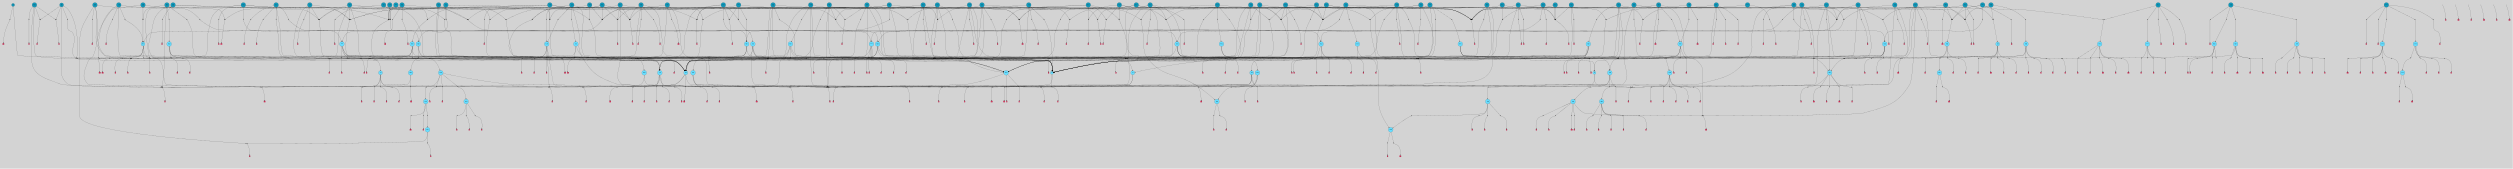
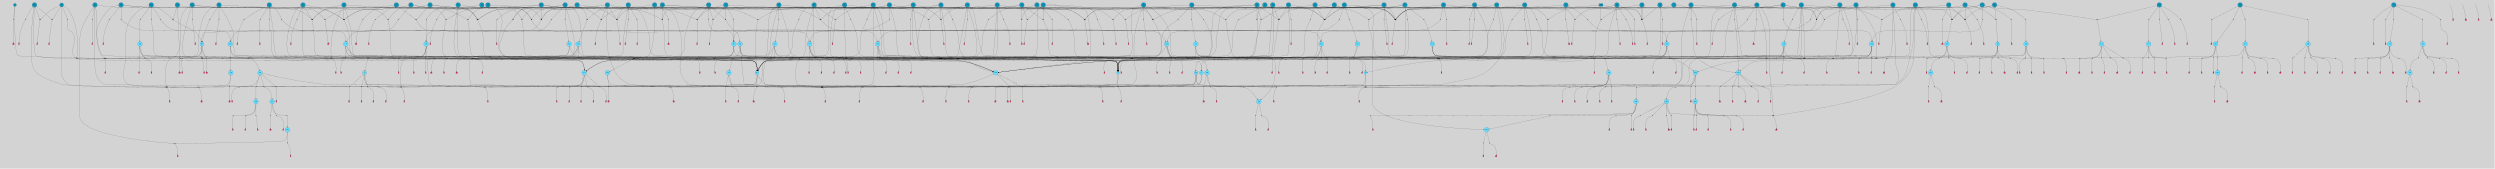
node "T683": shape circle -> box
node "T645": added
